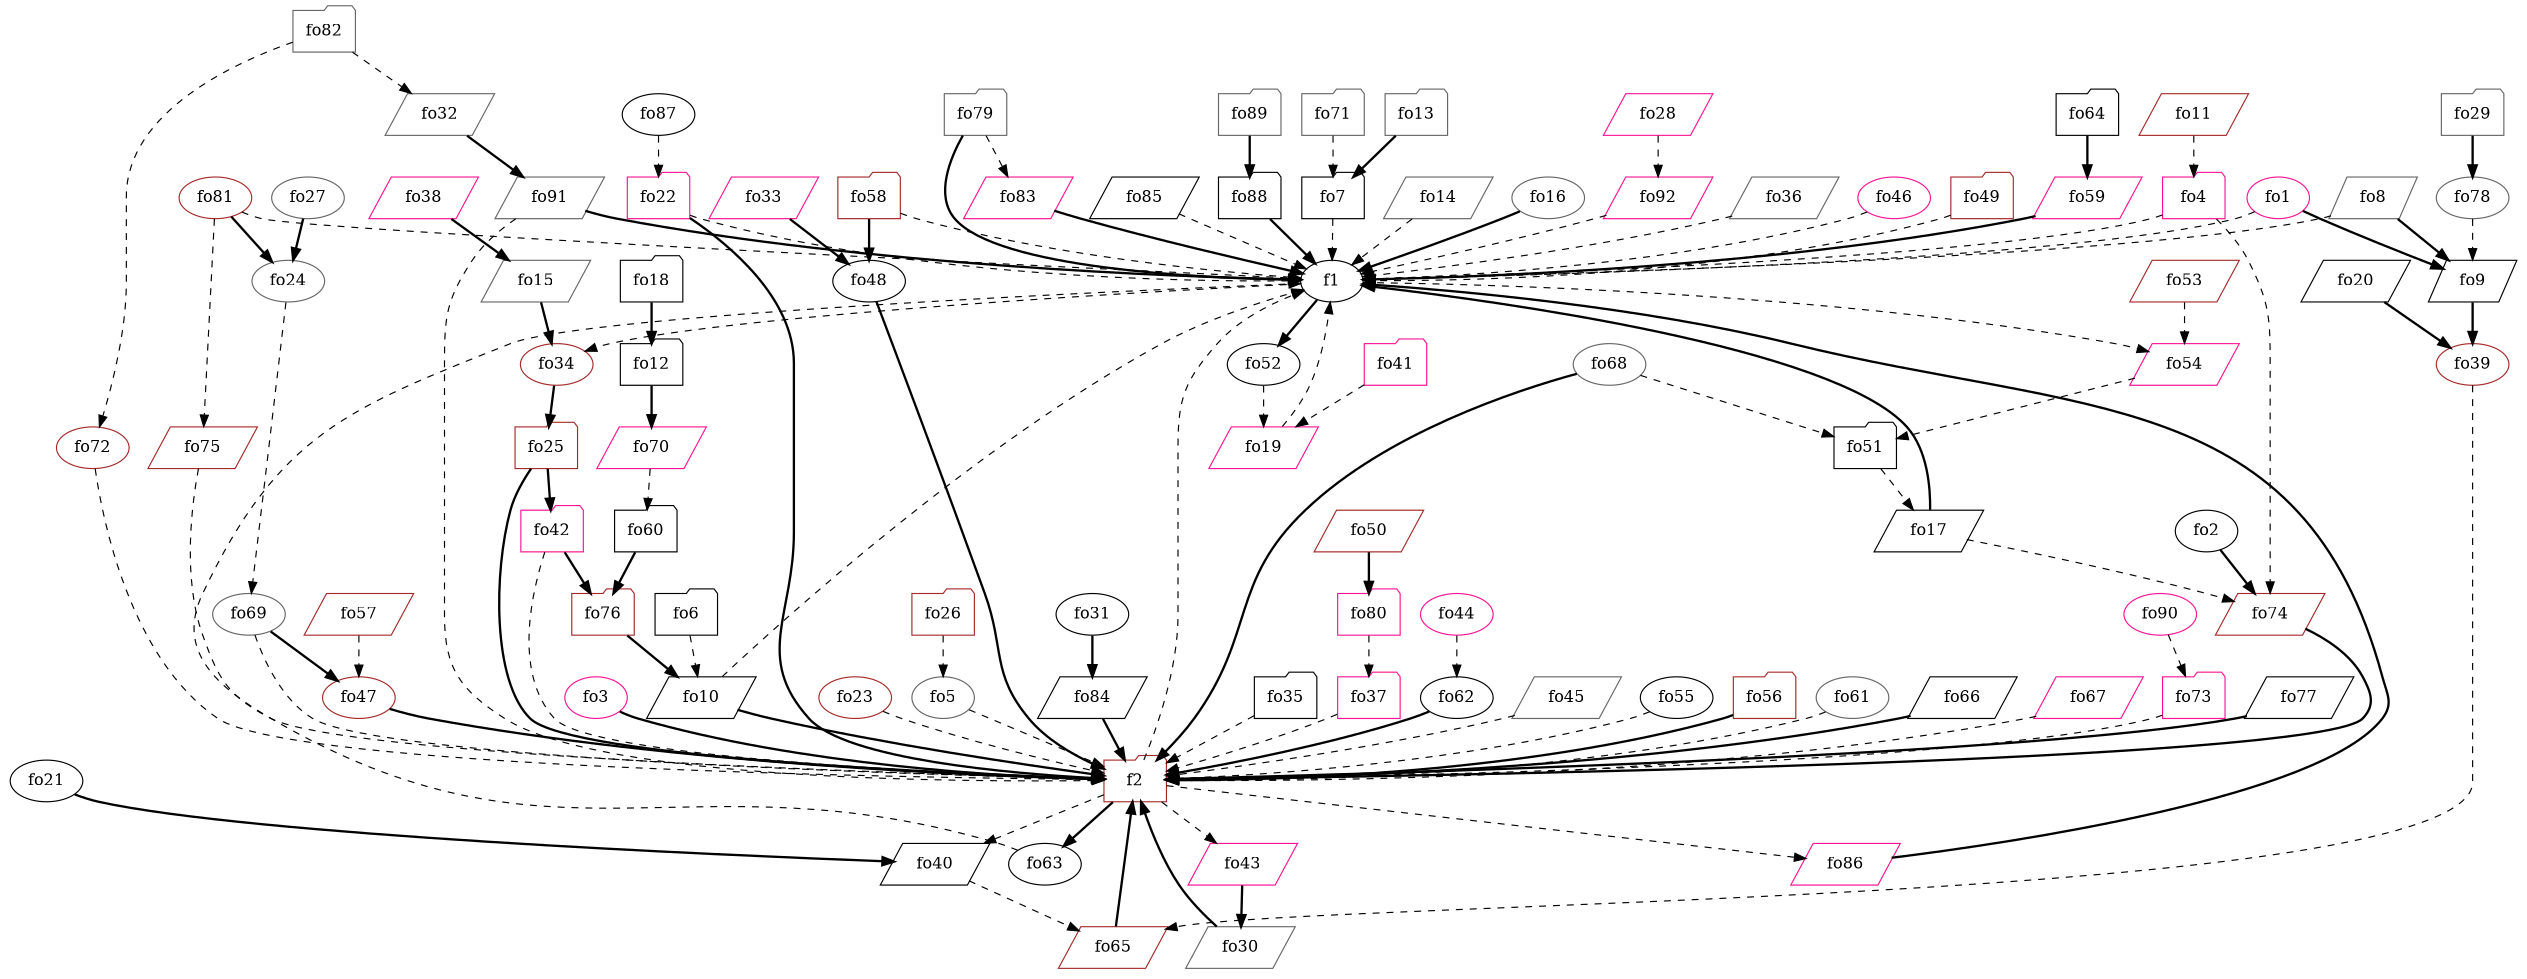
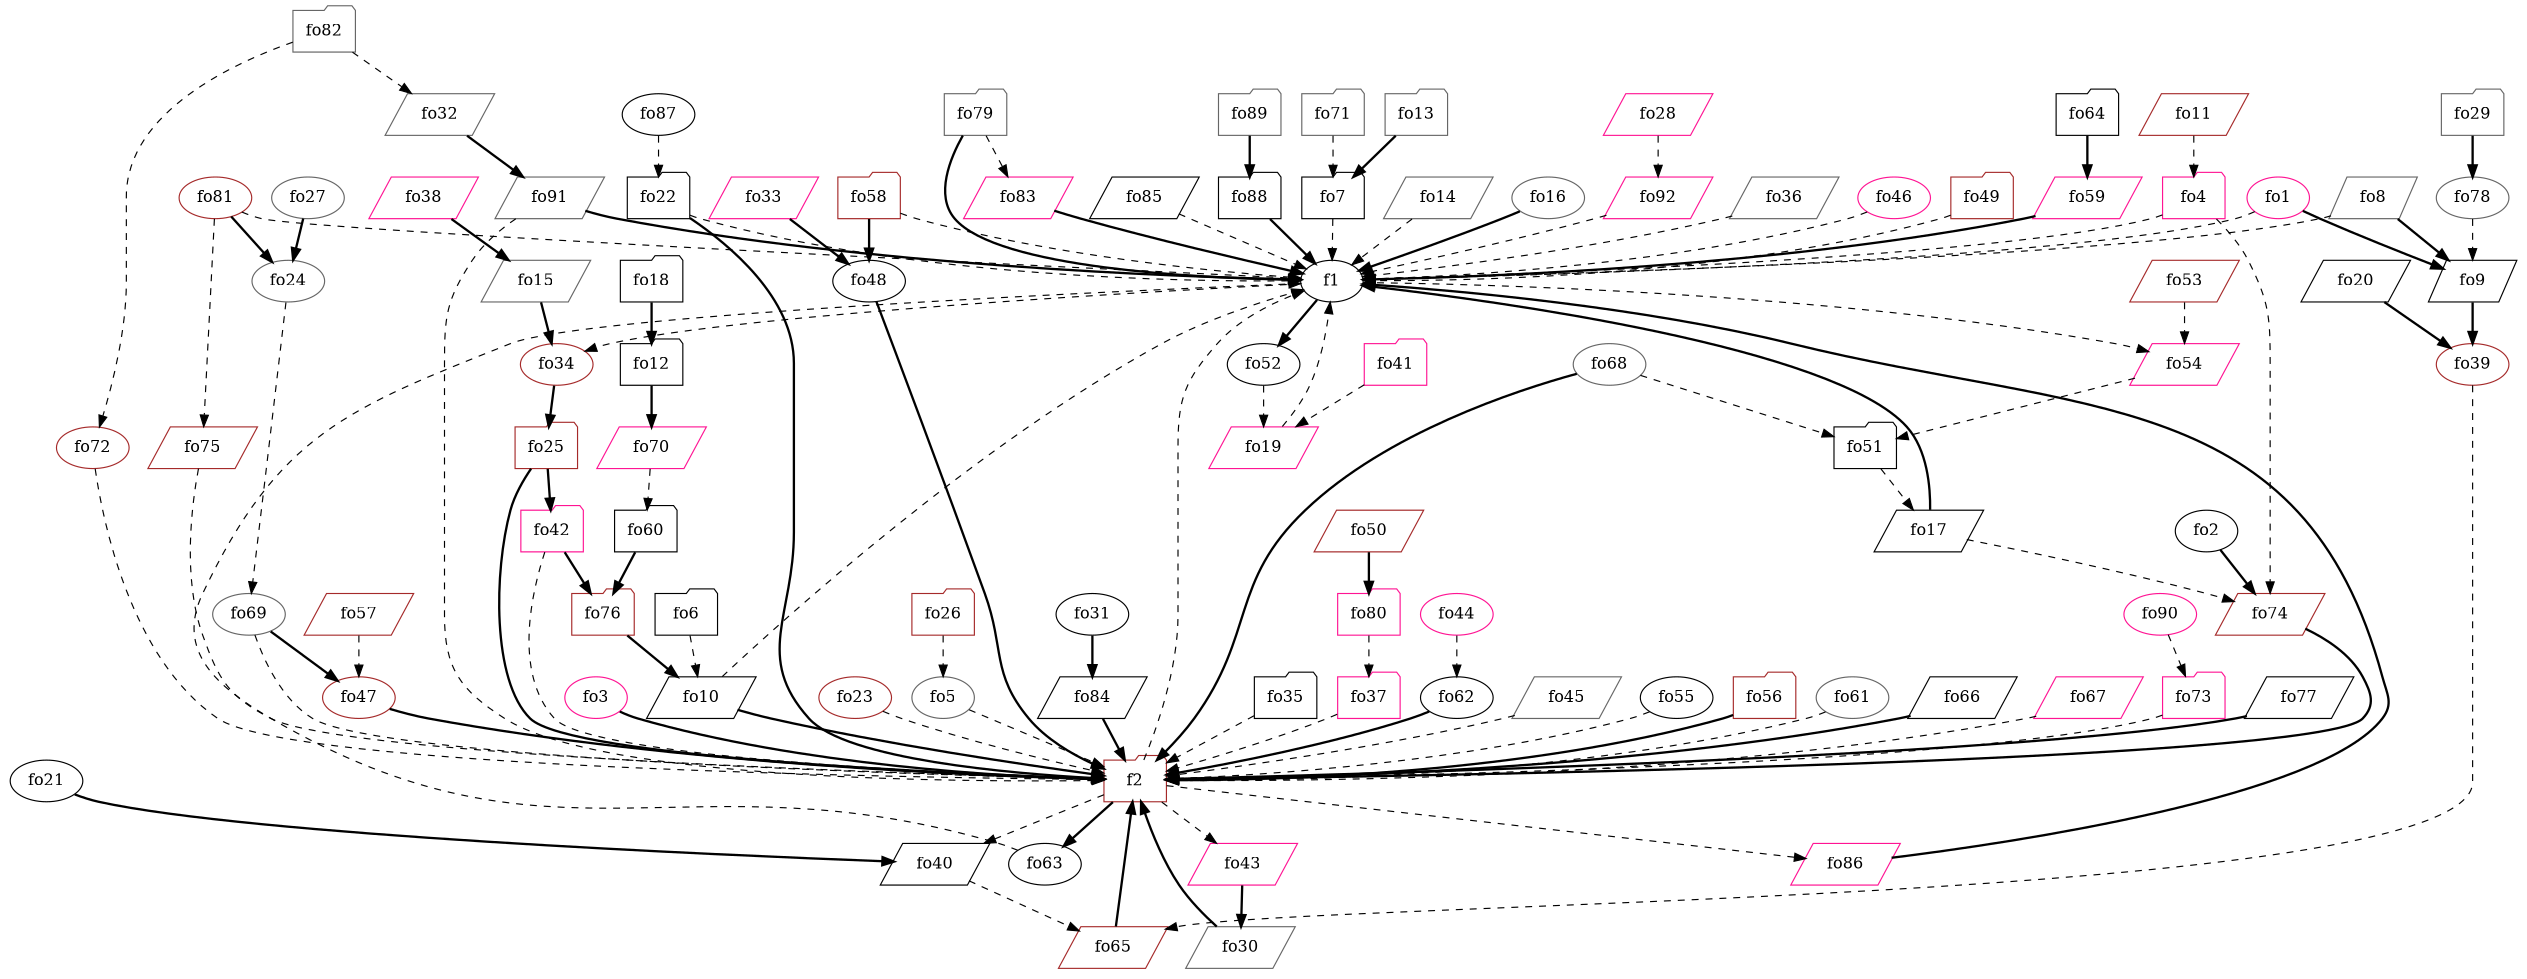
node "fo22": color deeppink -> black
